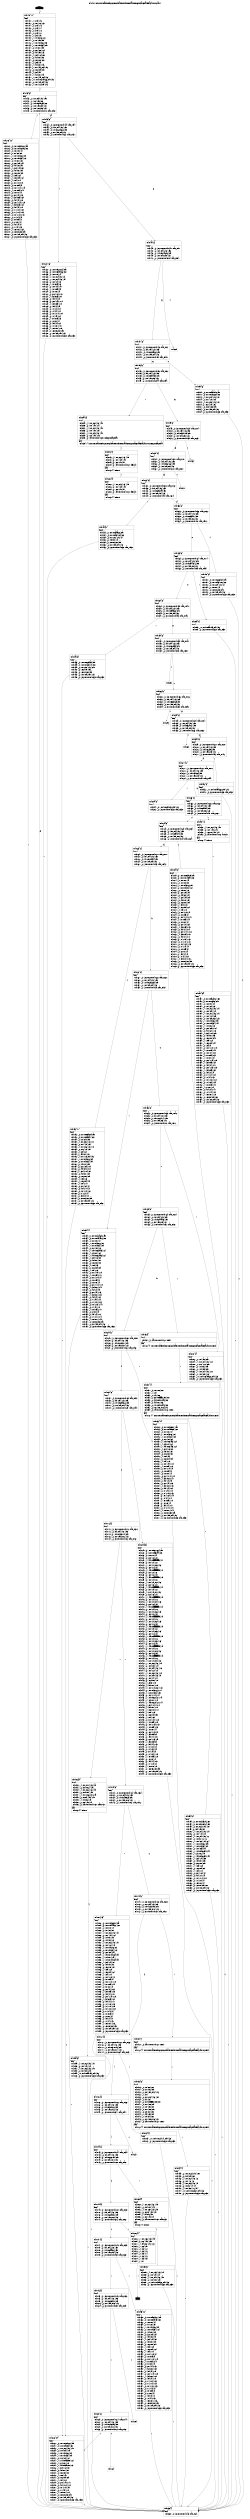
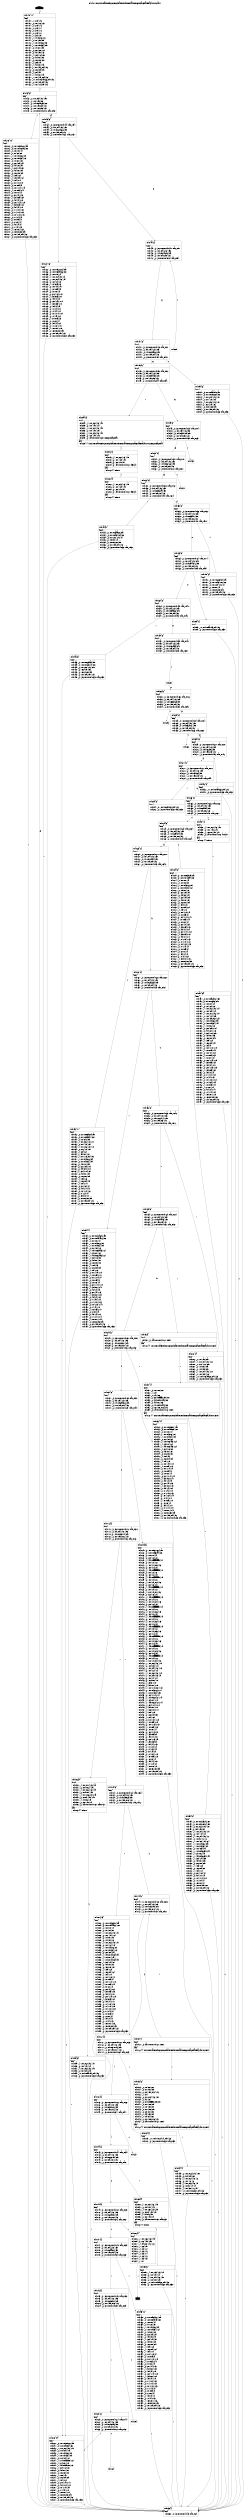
edge "0x4014ab [28]" -> "0x4022e4": reversed
edge "0x4015a7 [28]" -> "0x4015c3 [28]": now "0x4020e0" -> "0x4015c3 [28]"
edge "0x40174b [28]" -> "0x401d20 [5]": reversed
